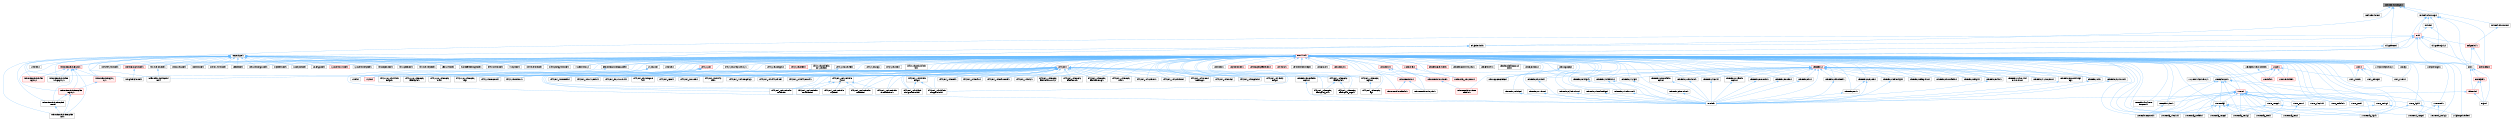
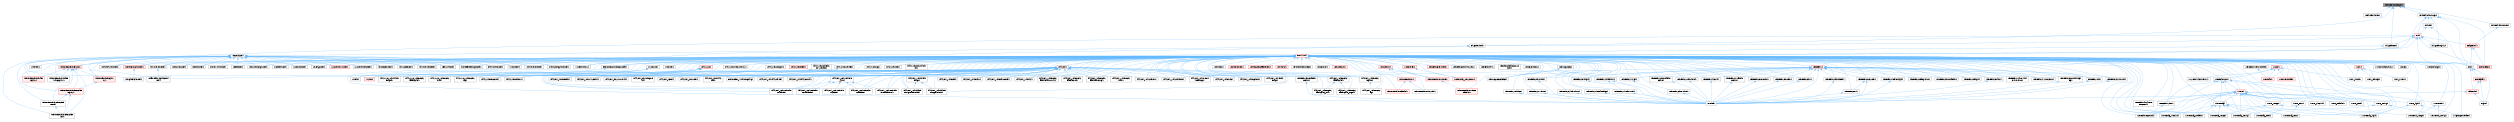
node "AbilityTask_VisualizeTargeting.h": label "AbilityTask_VisualizeTargeting.h" -> "CoreSharedPCH_VisualizeTargeting.h"
